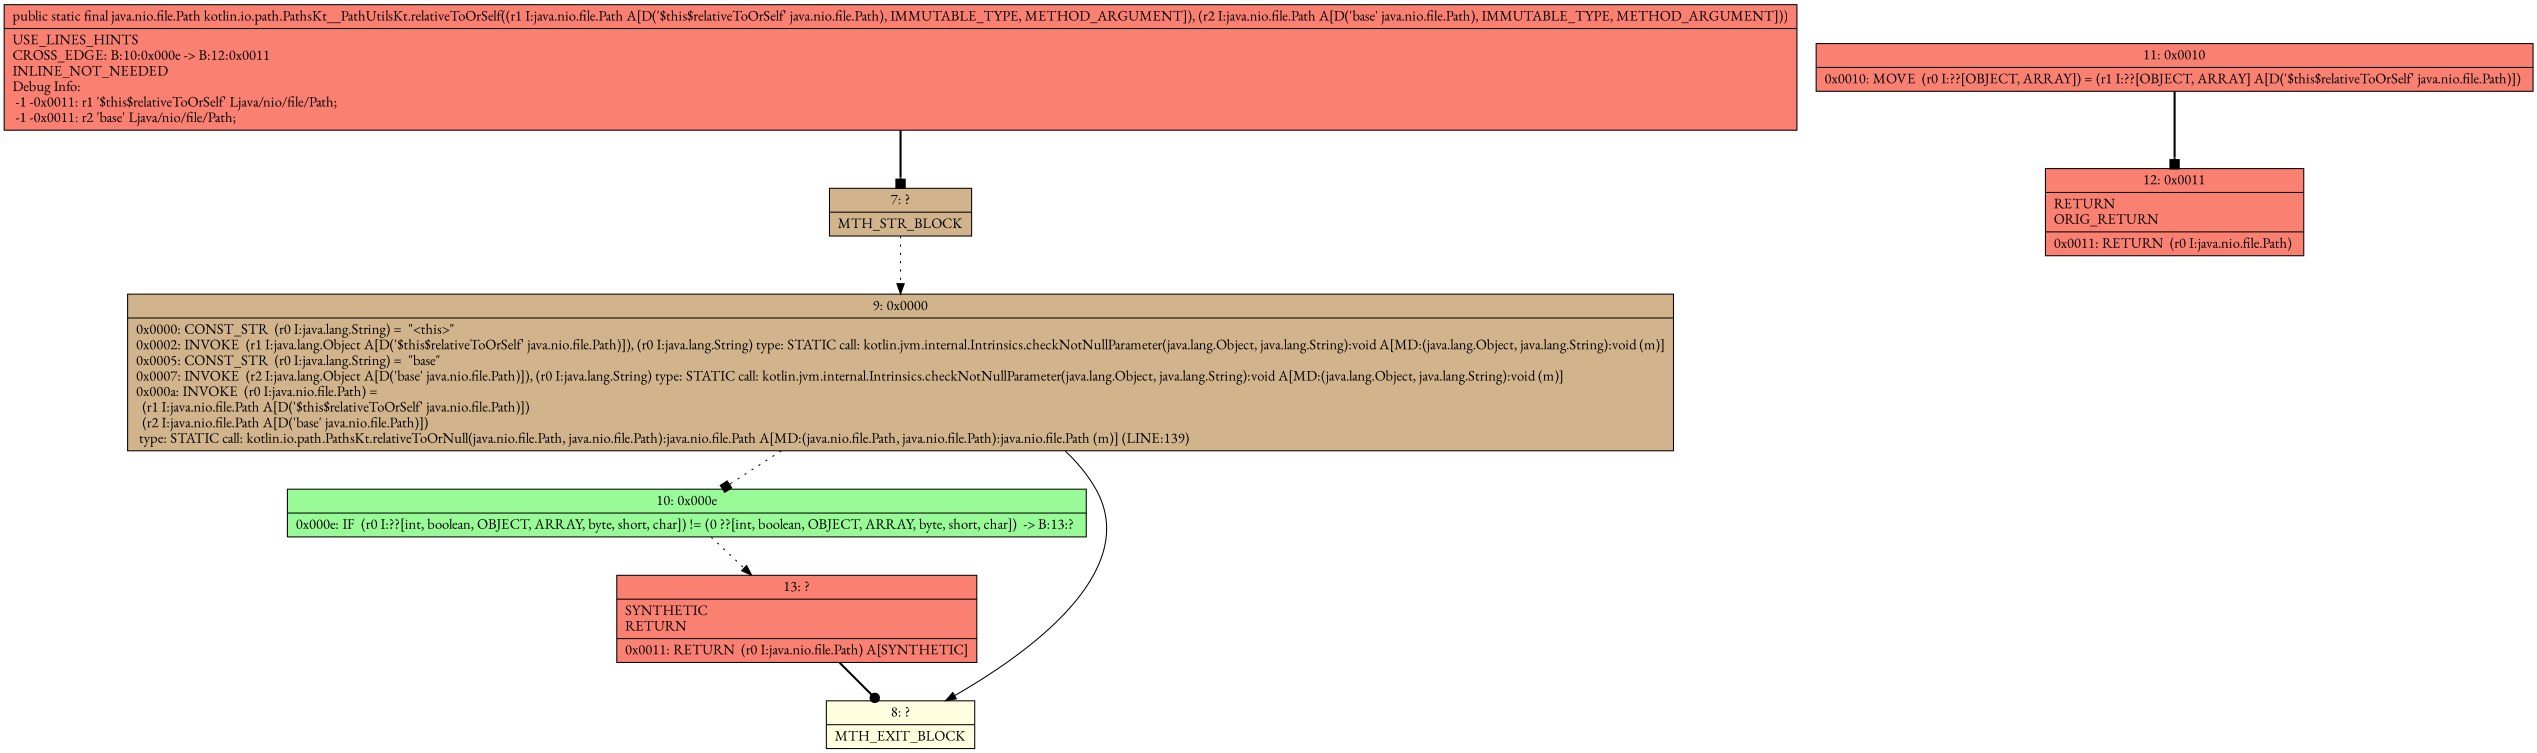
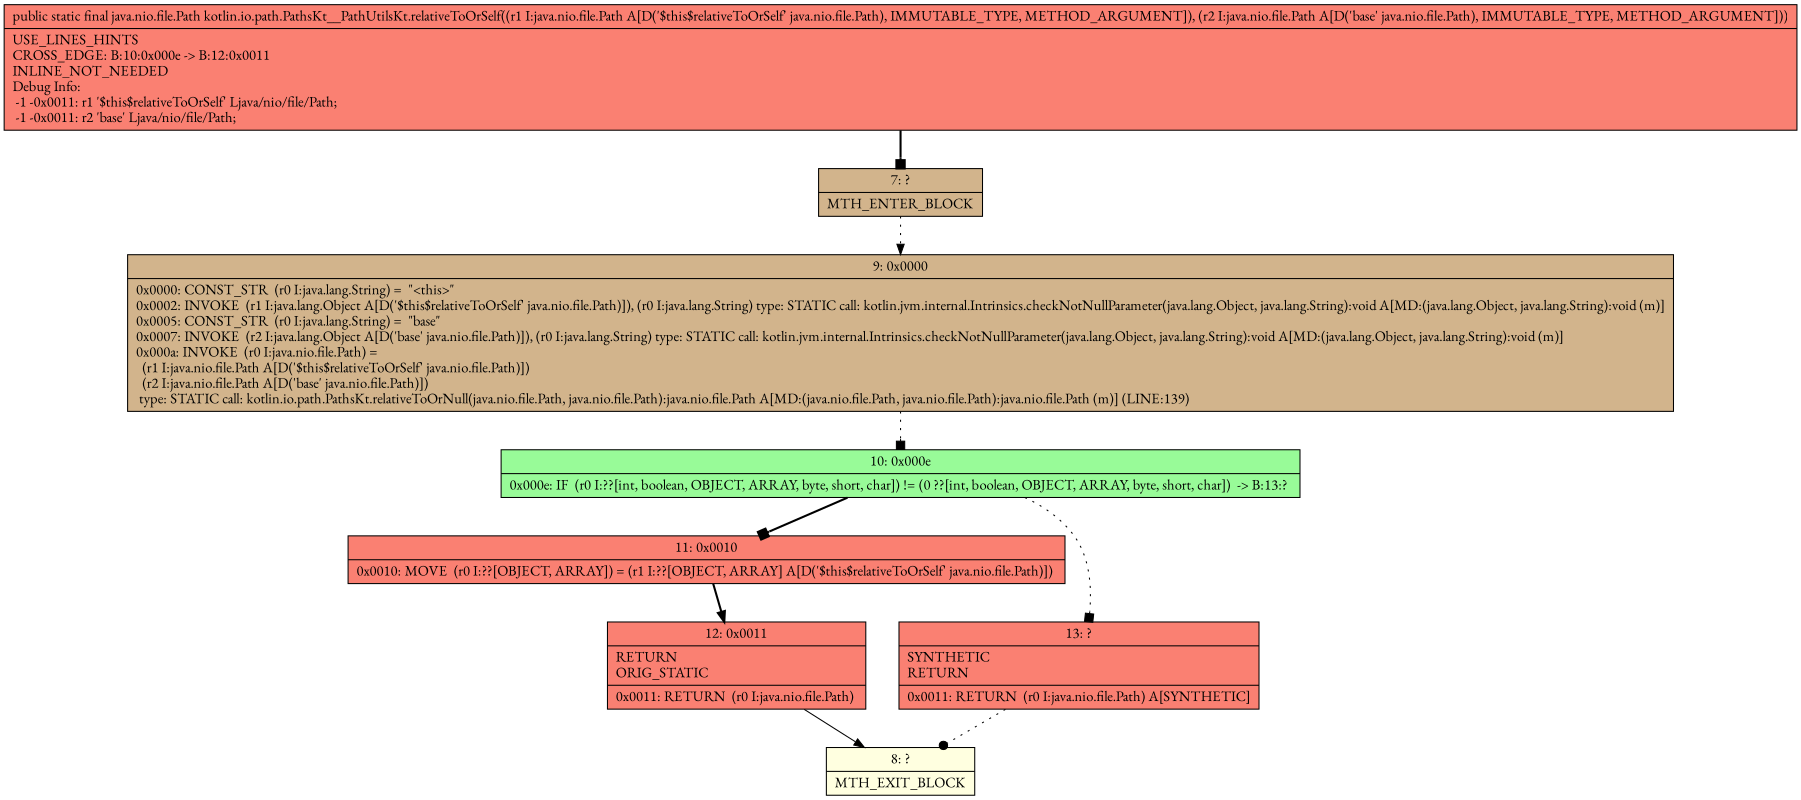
edge "11: 0x0010" -> "12: 0x0011": arrowhead box -> normal
node "12: 0x0011": text "ORIG_RETURN" -> "ORIG_STATIC"
node "7: ?": text "MTH_STR_BLOCK" -> "MTH_ENTER_BLOCK"
edge "10: 0x000e" -> "11: 0x0010": added
edge "10: 0x000e" -> "13: ?": arrowhead normal -> box
edge "9: 0x0000" -> "8: ?": now "12: 0x0011" -> "8: ?"
edge "13: ?" -> "8: ?": style bold -> dotted
